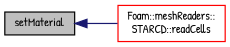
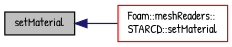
node "Foam::meshReaders:: STARCD::readCells": label "Foam::meshReaders:: STARCD::readCells" -> "Foam::meshReaders:: STARCD::setMaterial"
